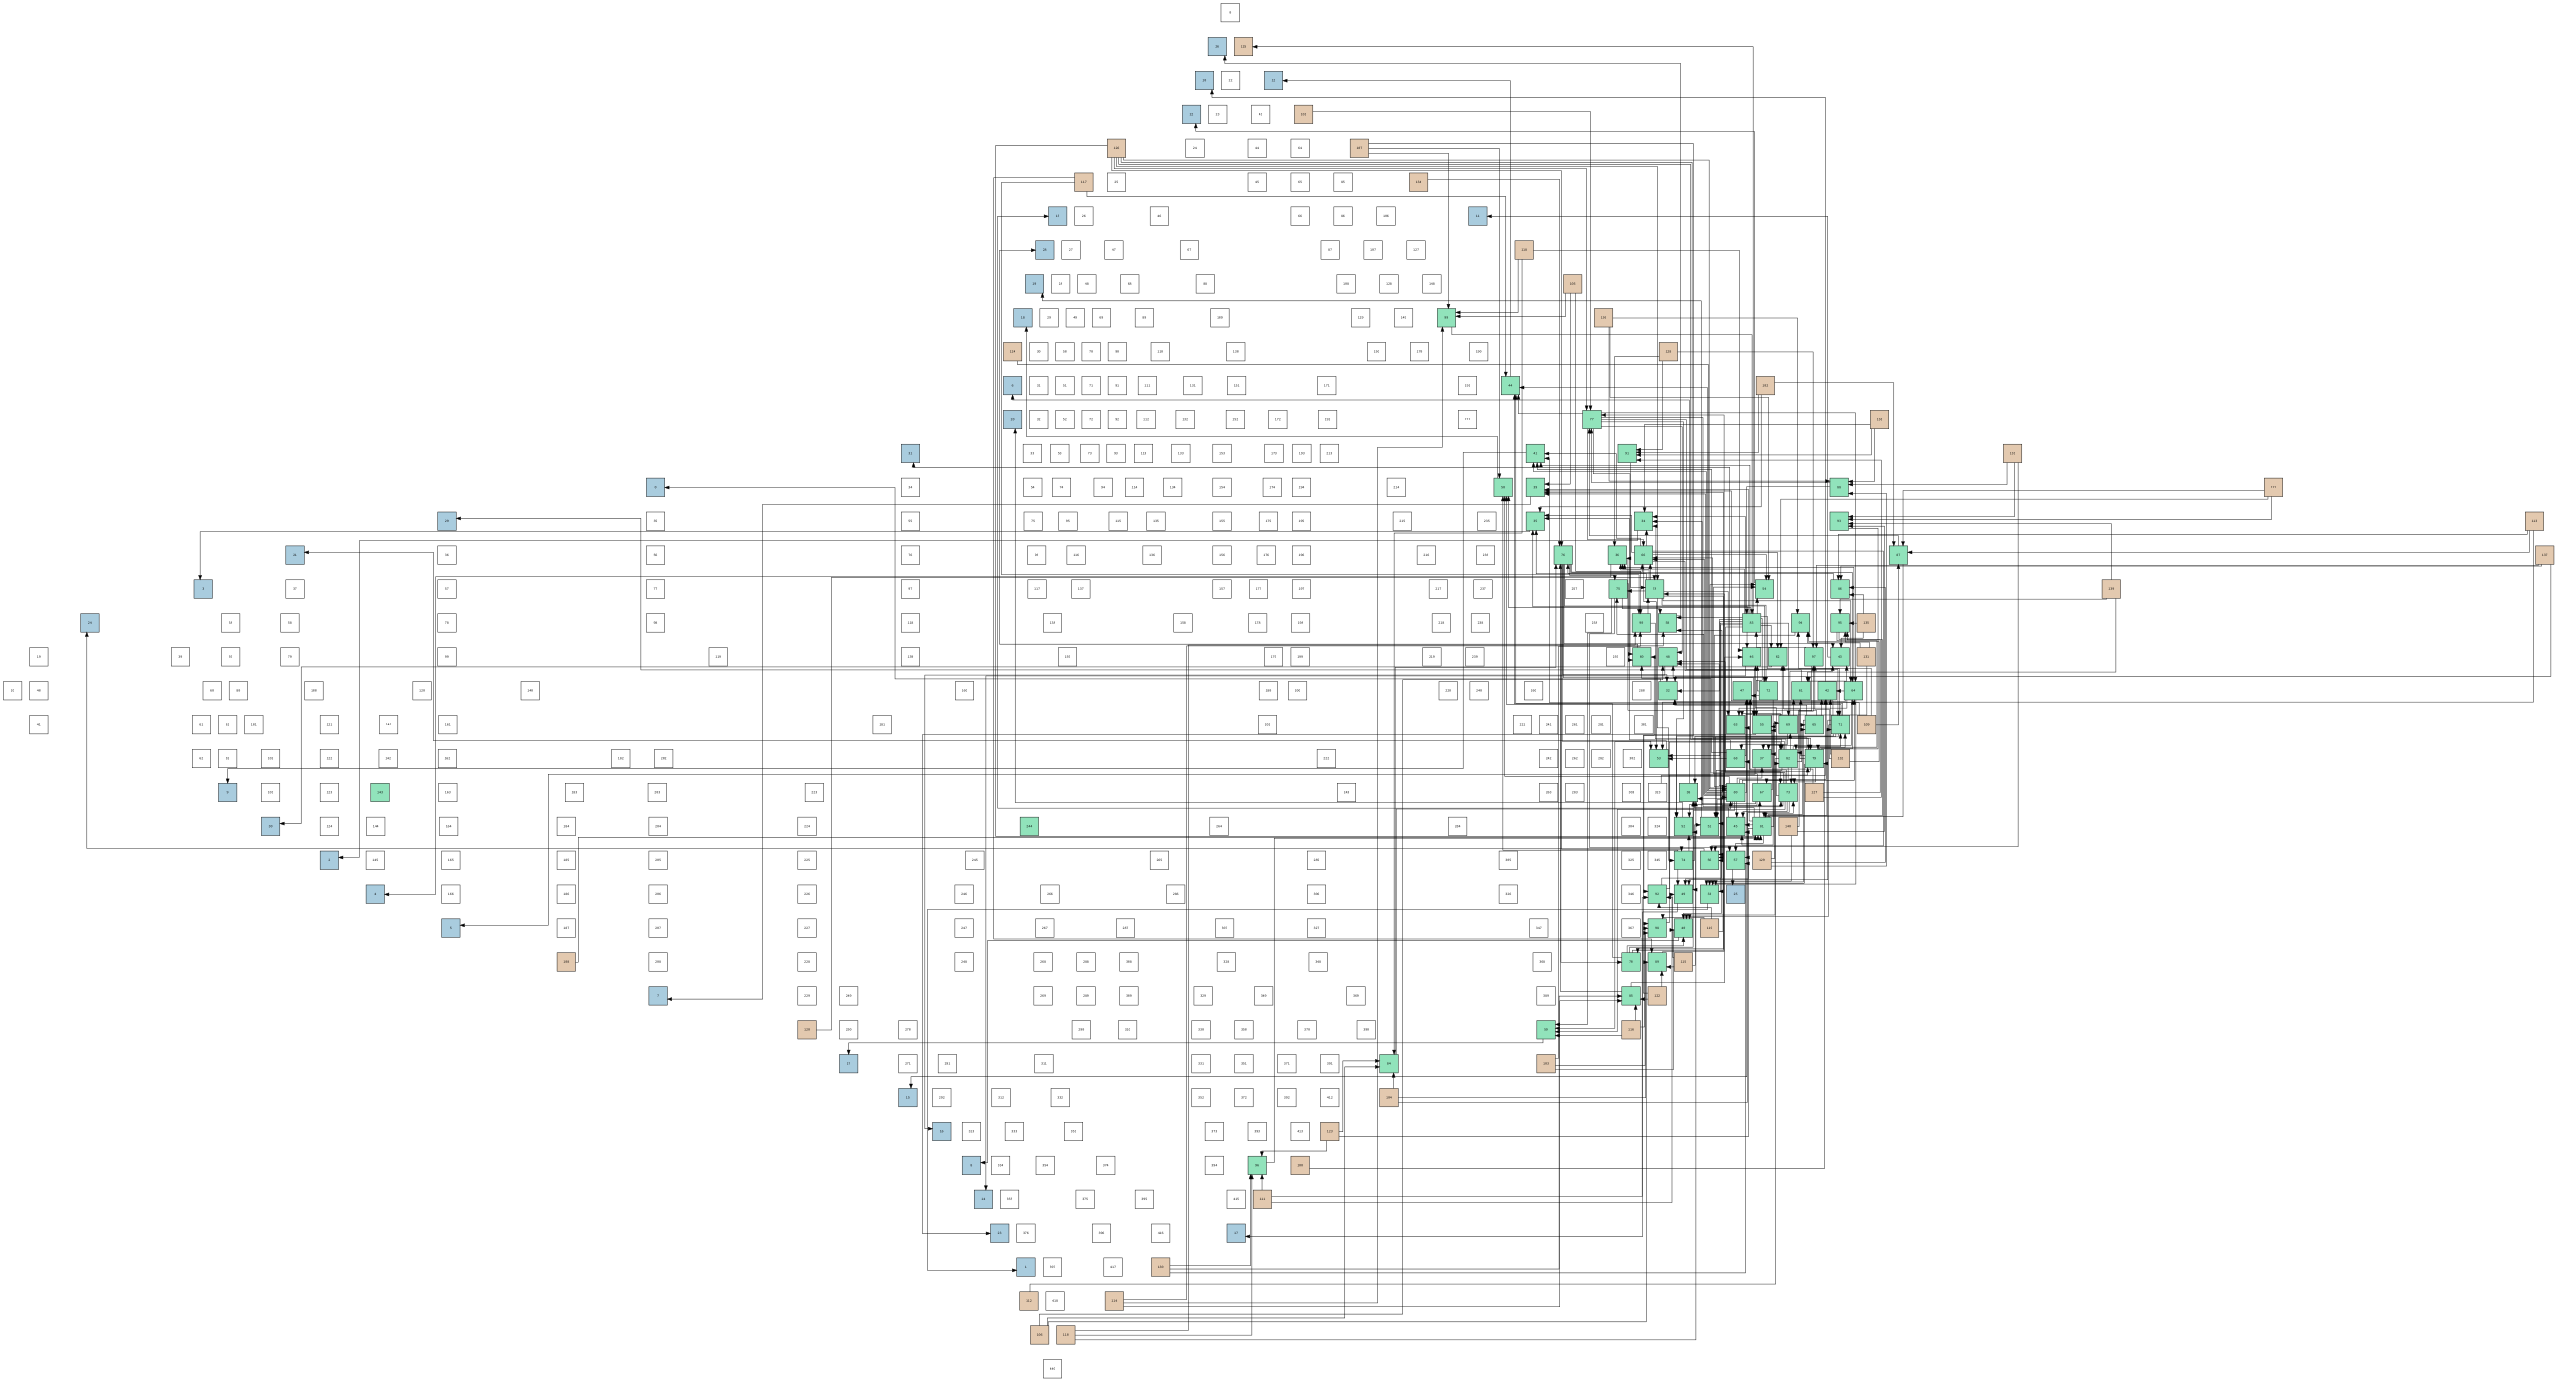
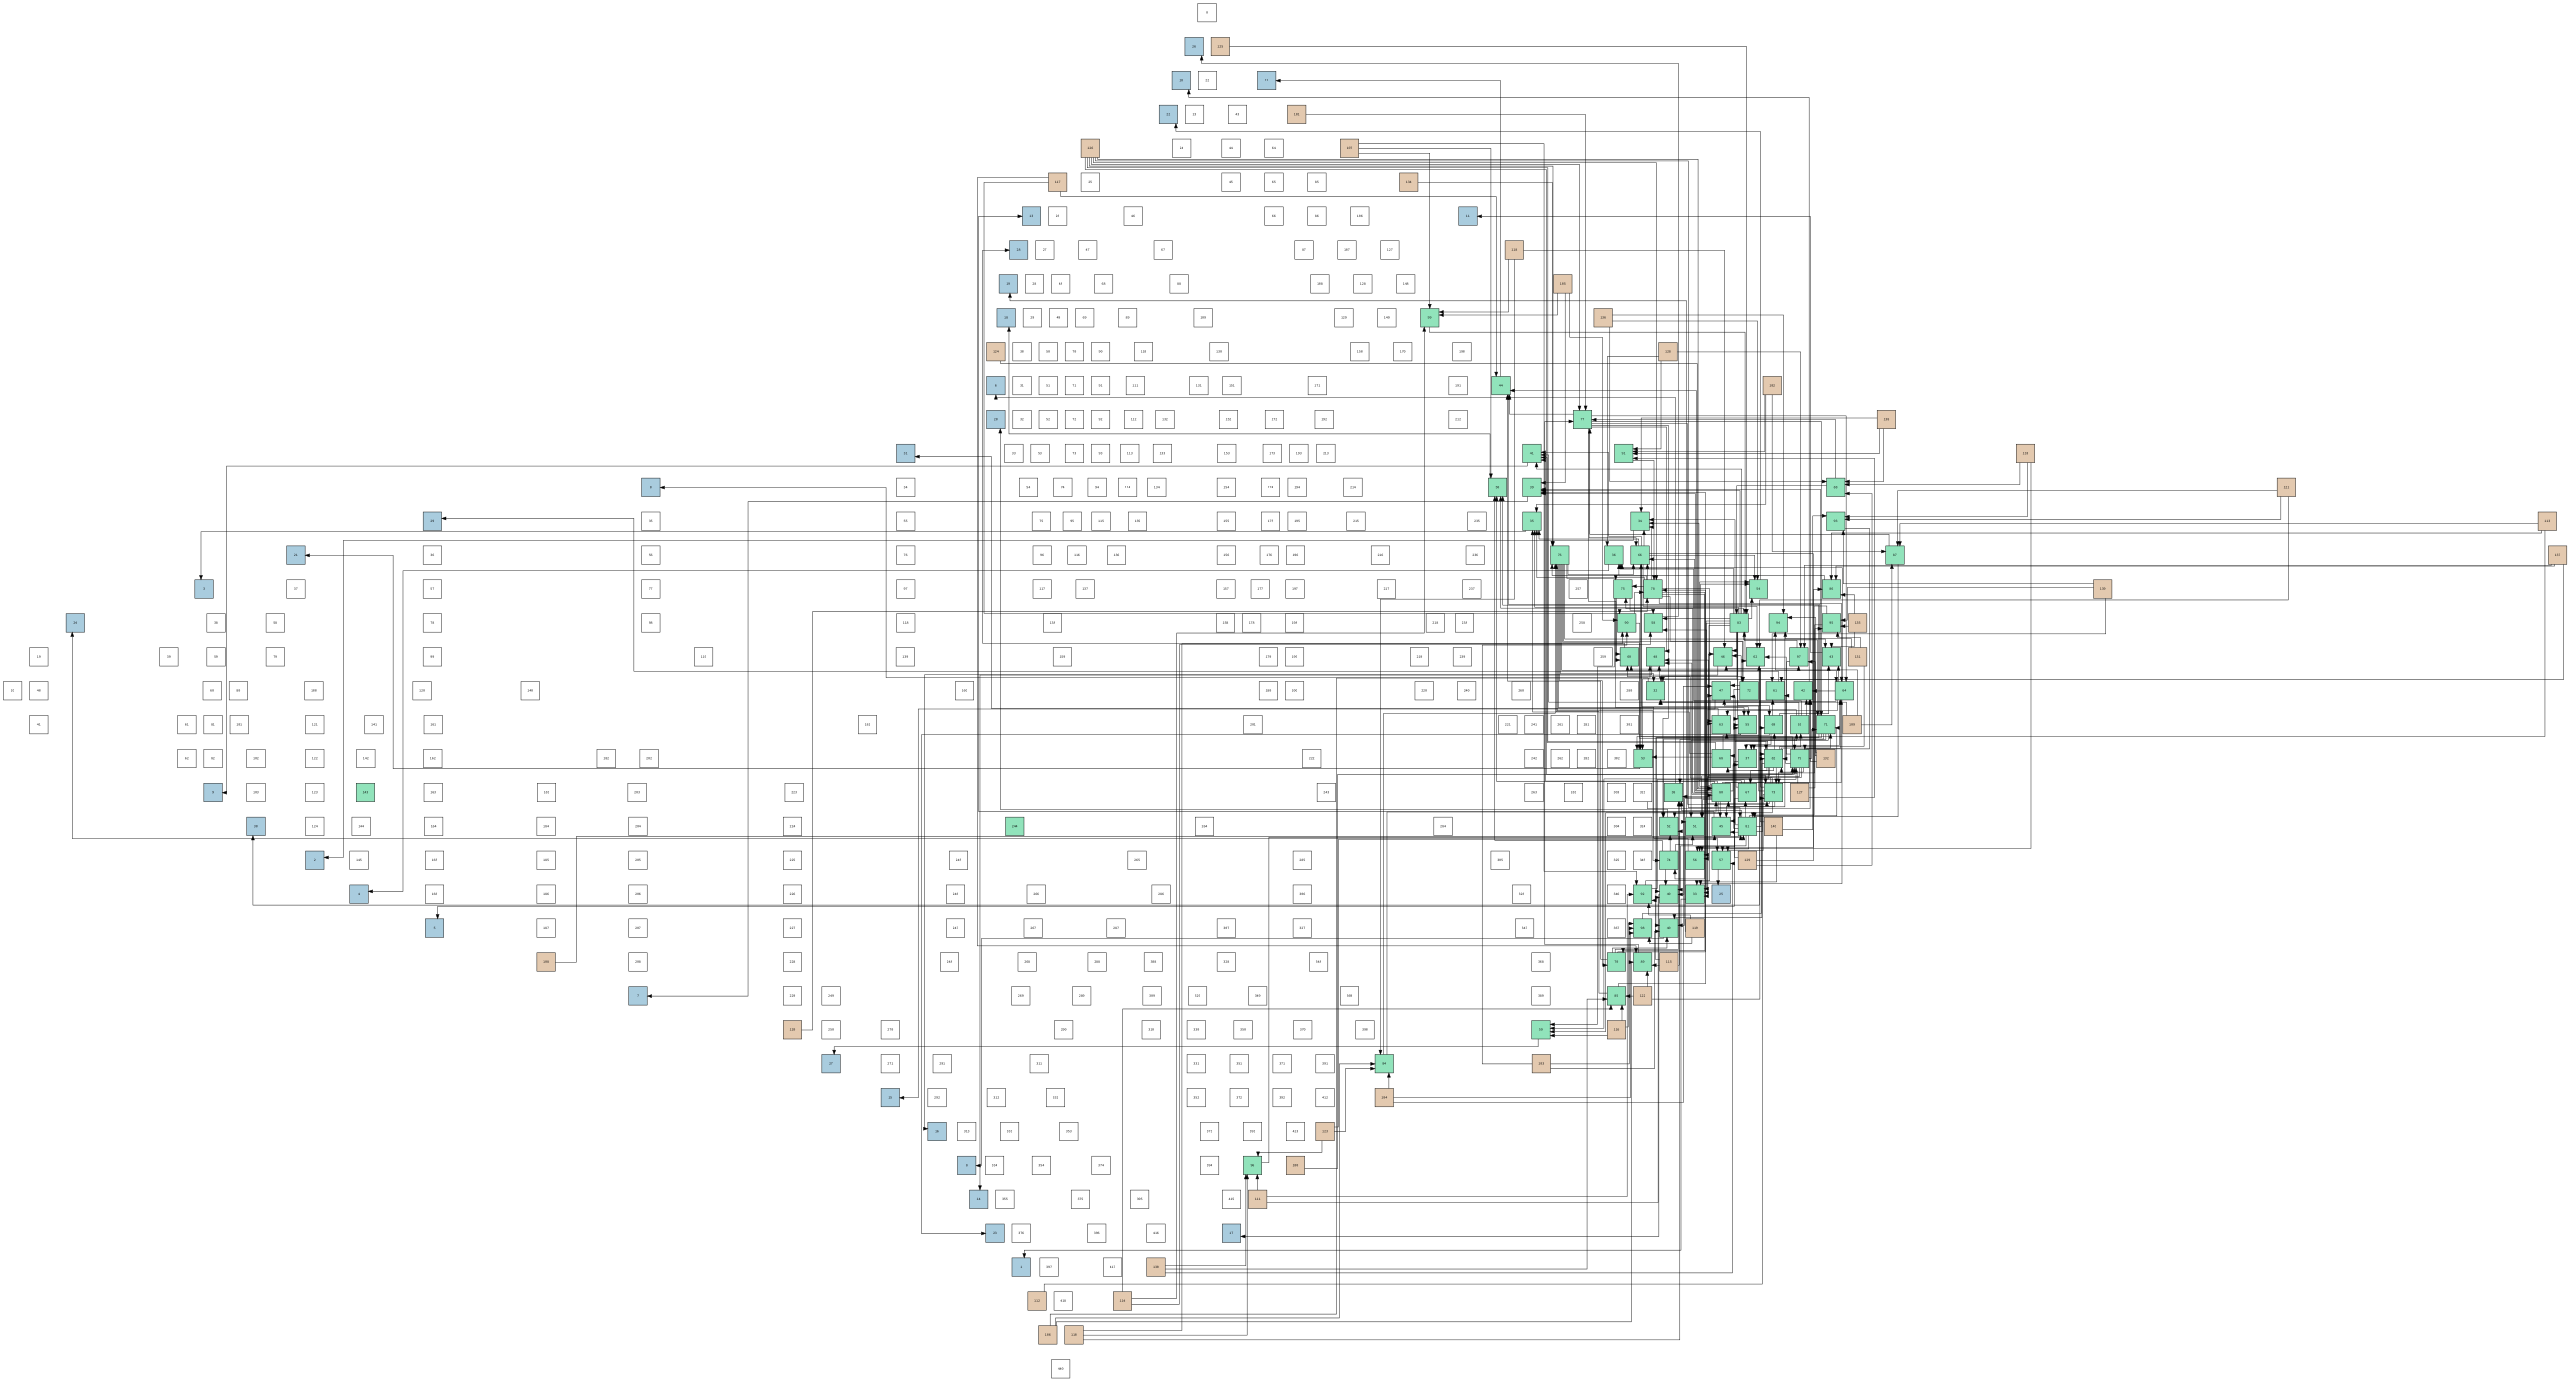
edge "83" -> "125": reversed
